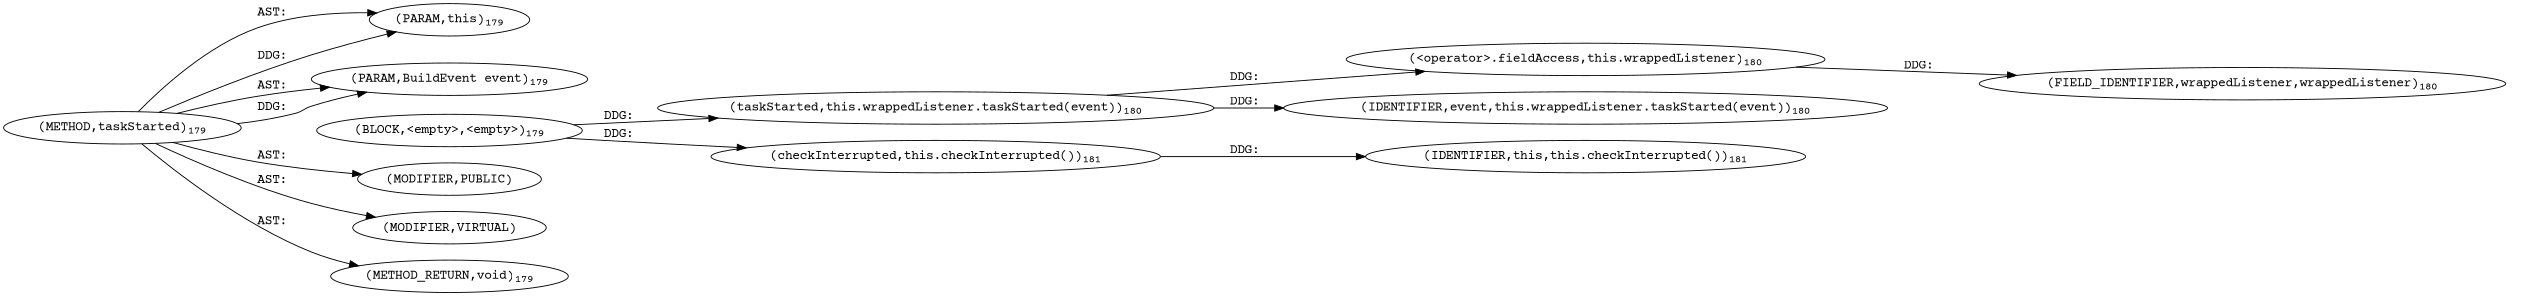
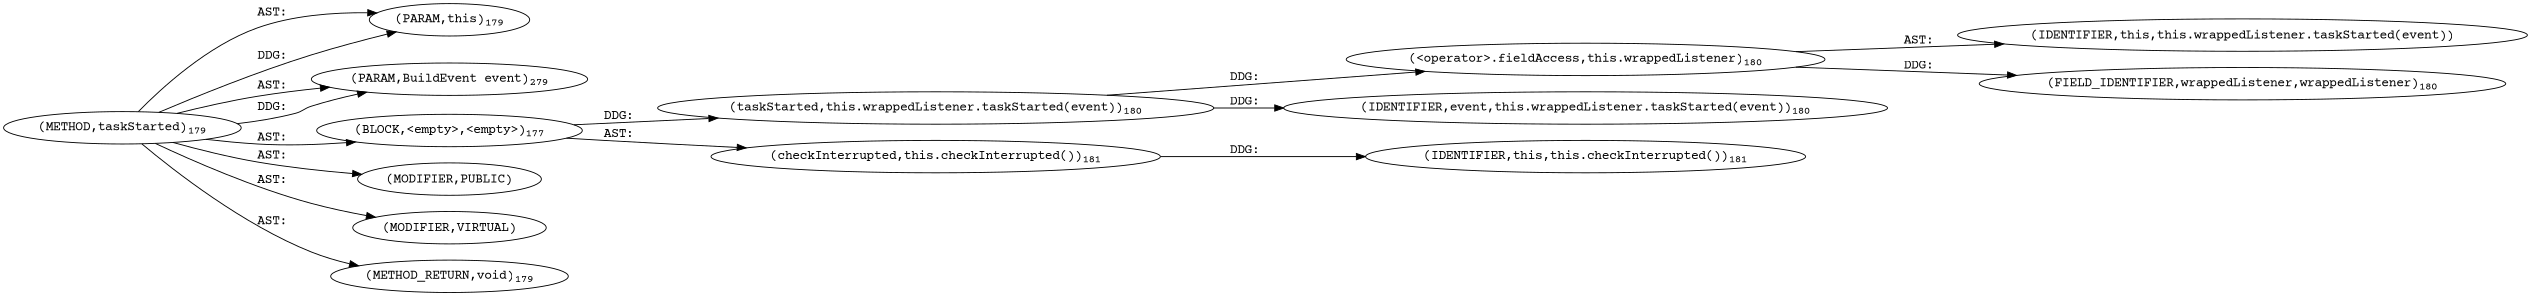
node "(IDENTIFIER,this,this.wrappedListener.taskStarted(event))": added
node "(PARAM,BuildEvent event)": text "179" -> "279"
node "(BLOCK,<empty>,<empty>)": text "179" -> "177"
edge "(BLOCK,<empty>,<empty>)" -> "(checkInterrupted,this.checkInterrupted())": label "DDG: " -> "AST: "
edge "(METHOD,taskStarted)" -> "(BLOCK,<empty>,<empty>)": added, label "AST:"
